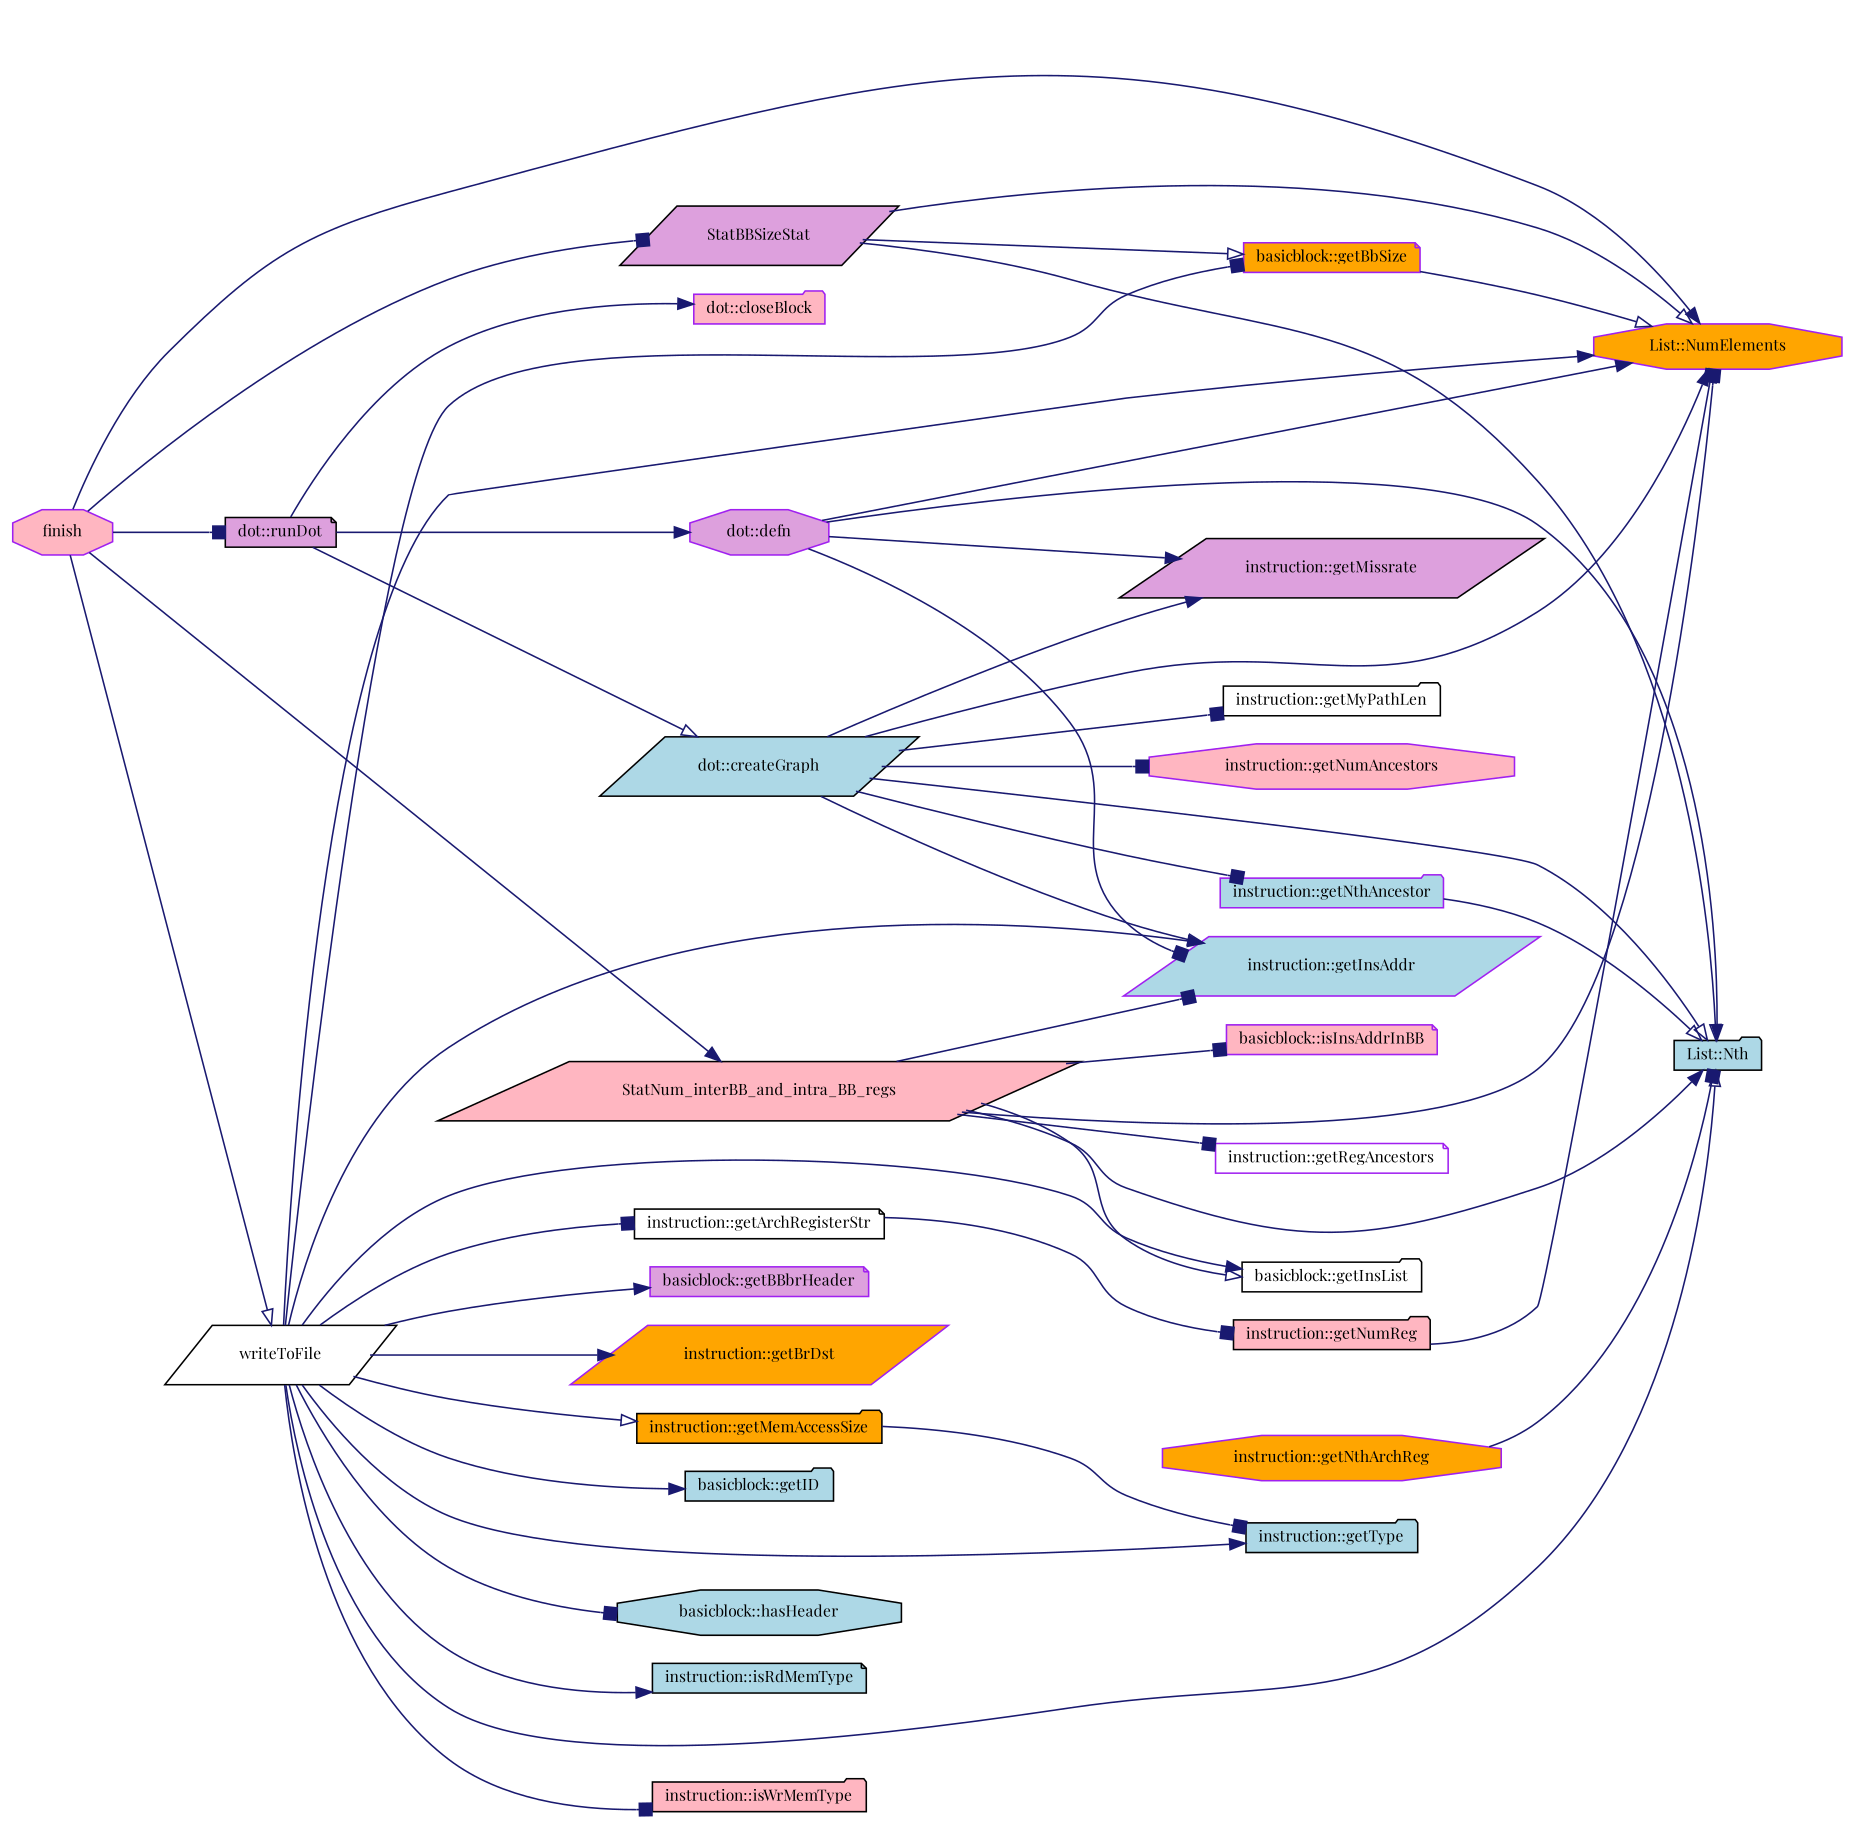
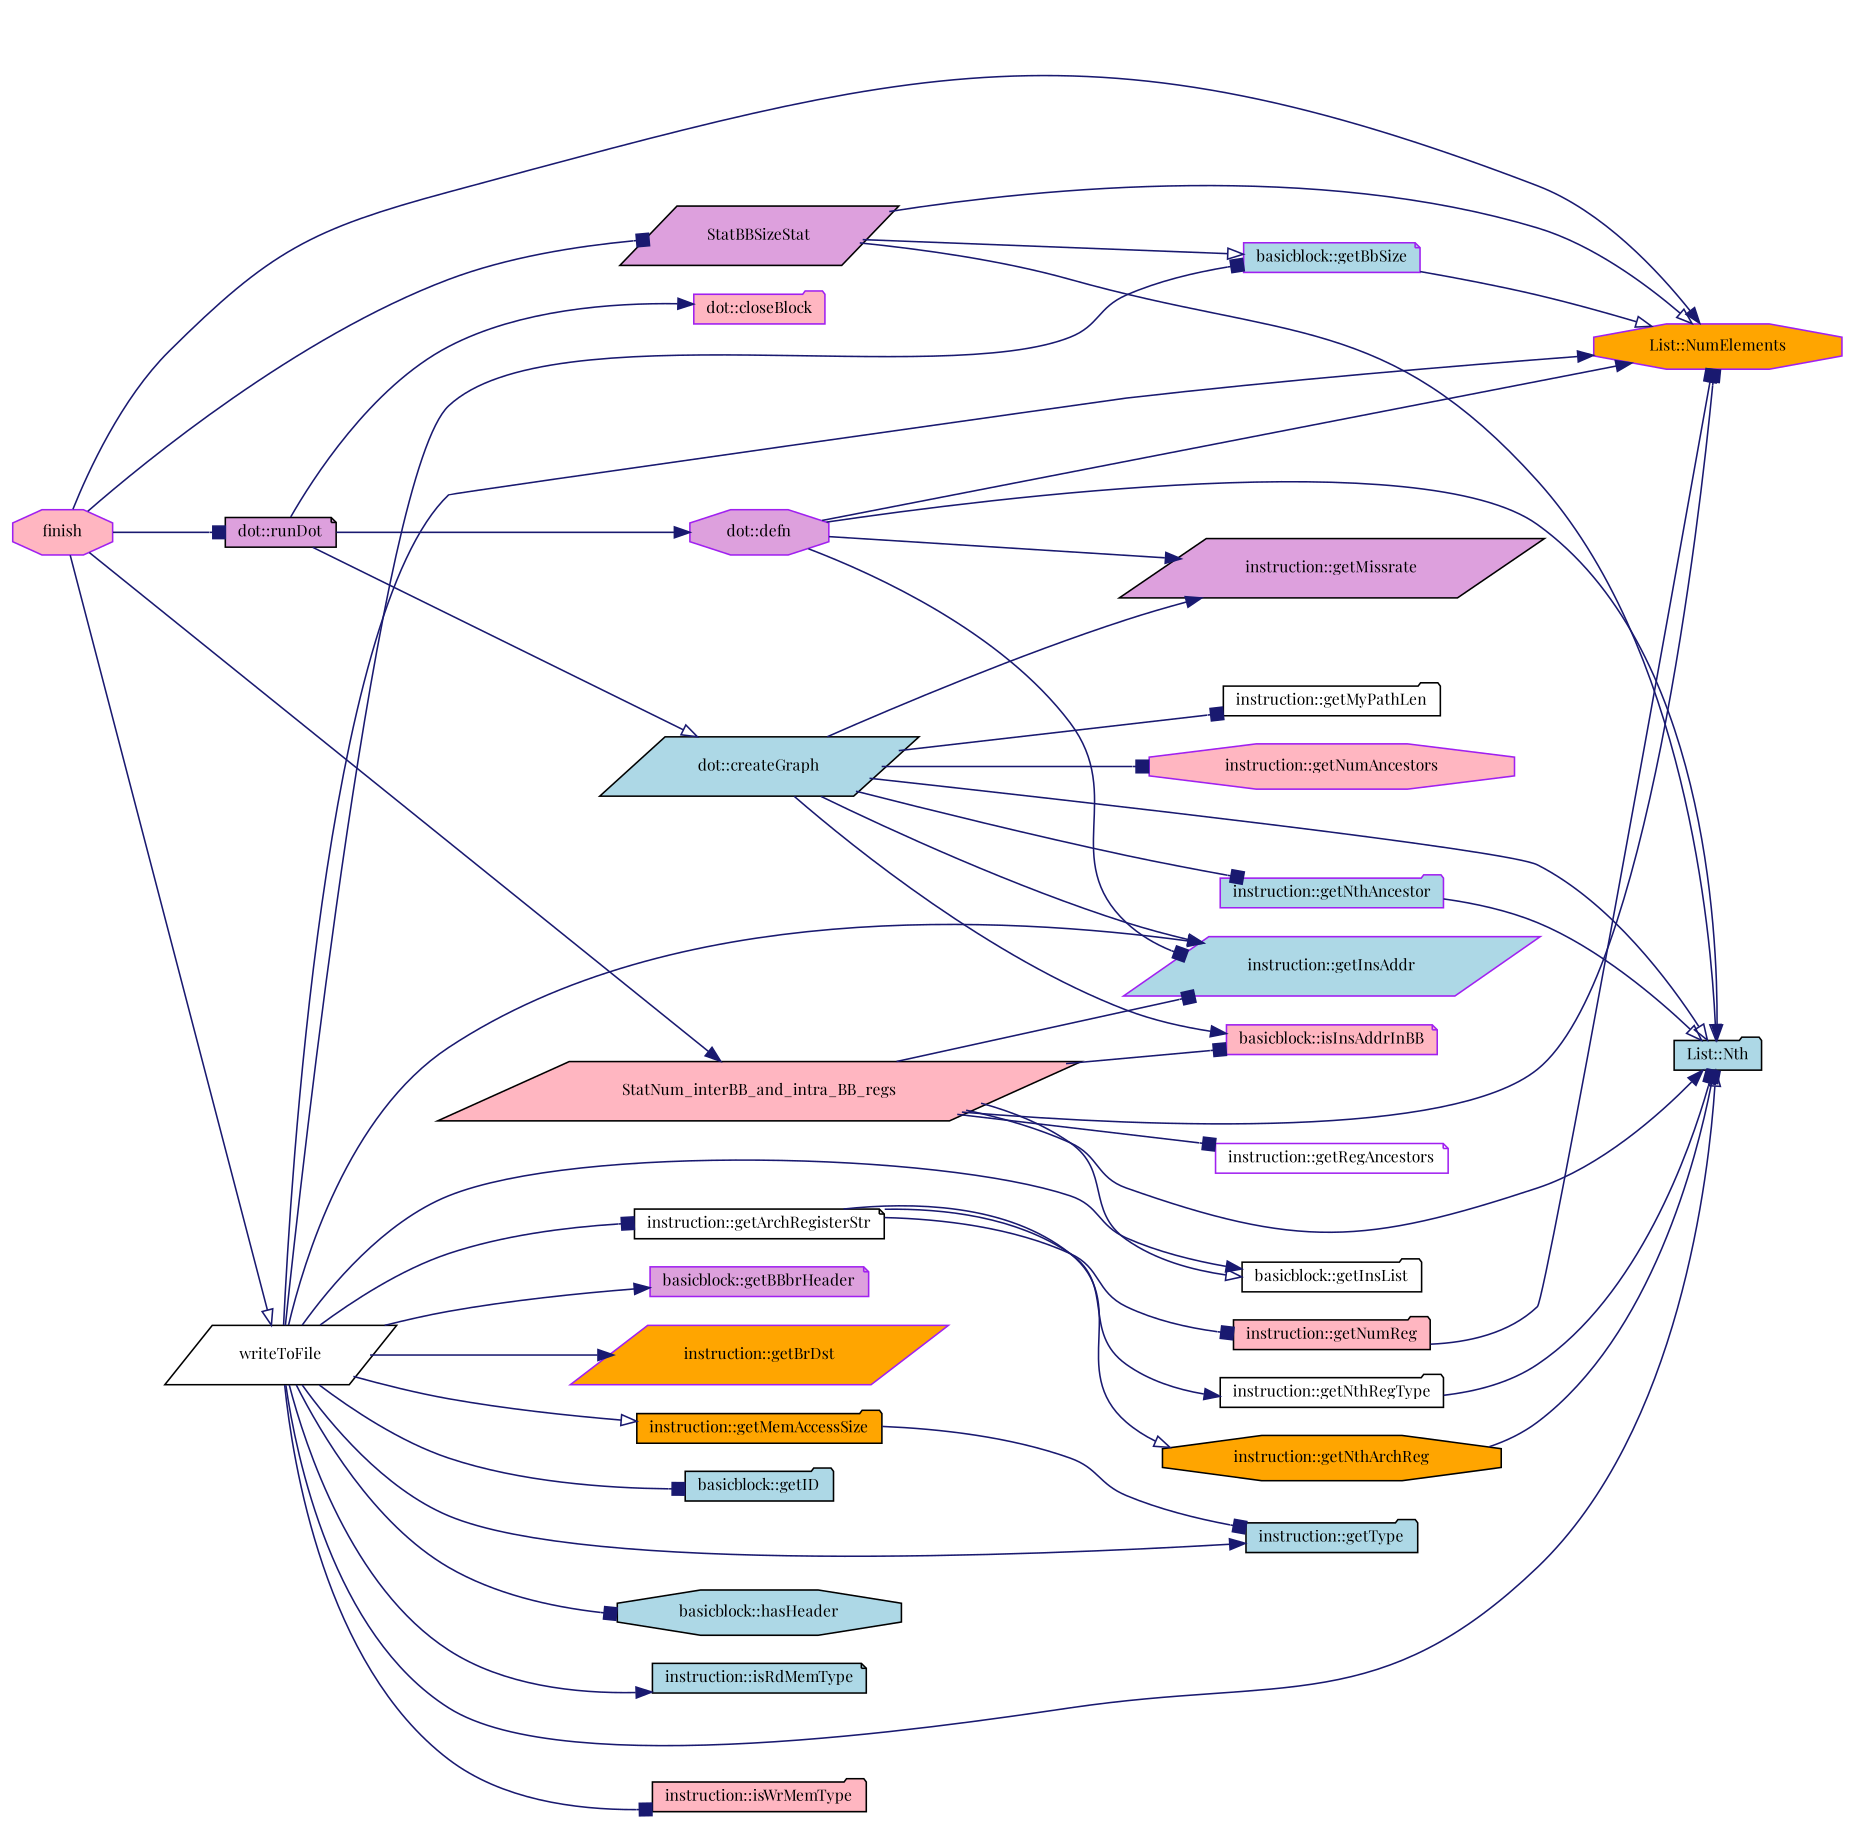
node "basicblock::getBbSize": fillcolor orange -> lightblue
edge "dot::createGraph" -> "List::NumElements": now "dot::createGraph" -> "basicblock::isInsAddrInBB"
edge "instruction::getArchRegisterStr" -> "instruction::getNthArchReg": added
node "instruction::getNthRegType": added
node "instruction::getNthArchReg": color purple -> black
edge "writeToFile" -> "basicblock::getID": arrowhead normal -> box
